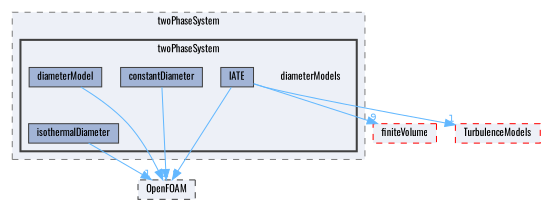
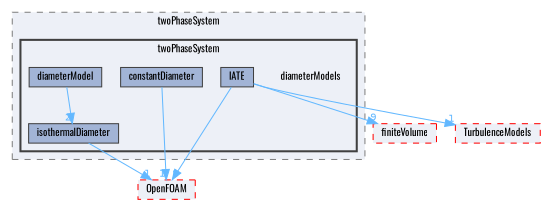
edge "diameterModel" -> "OpenFOAM": now "diameterModel" -> "isothermalDiameter"
node "OpenFOAM": color grey25 -> red
